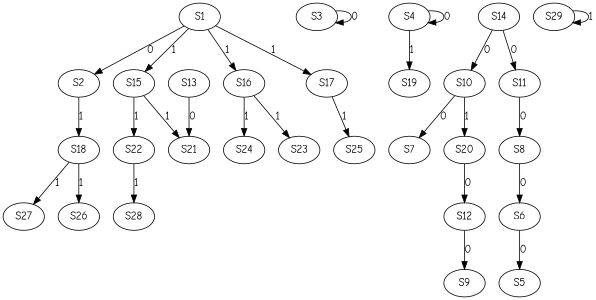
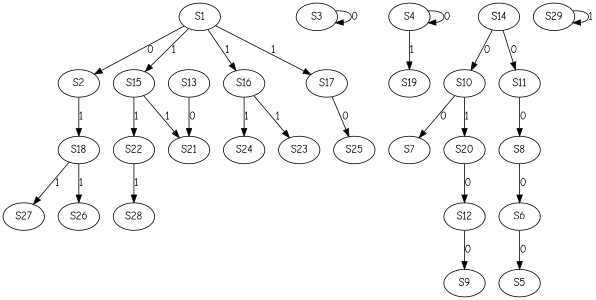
edge "S17" -> "S25": label "1" -> "0"
